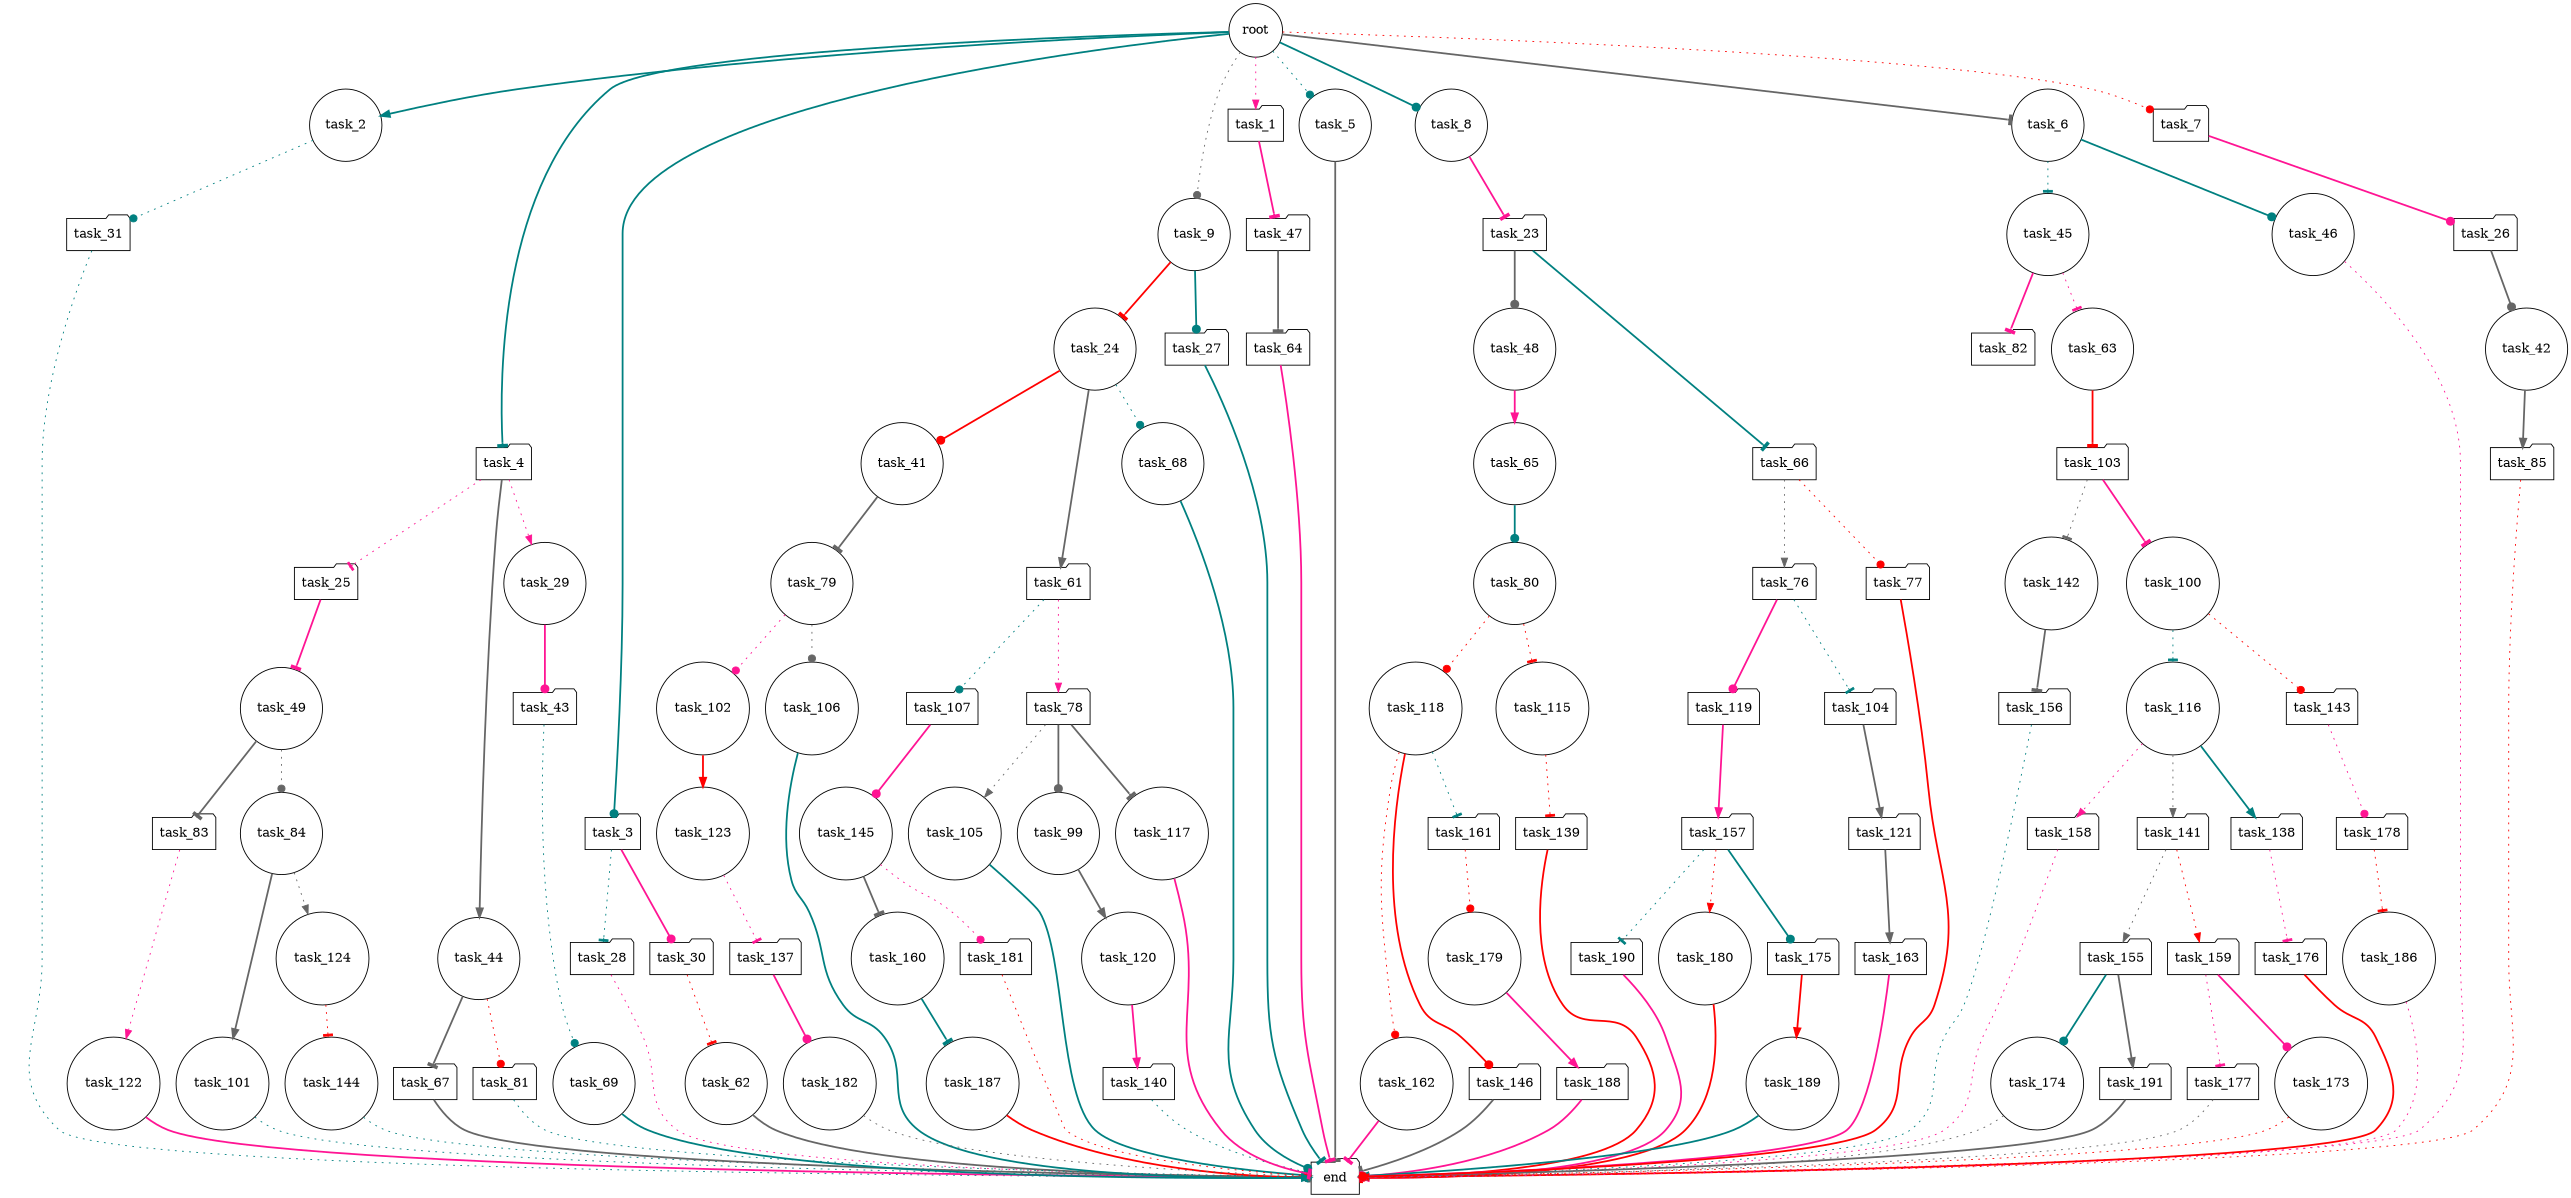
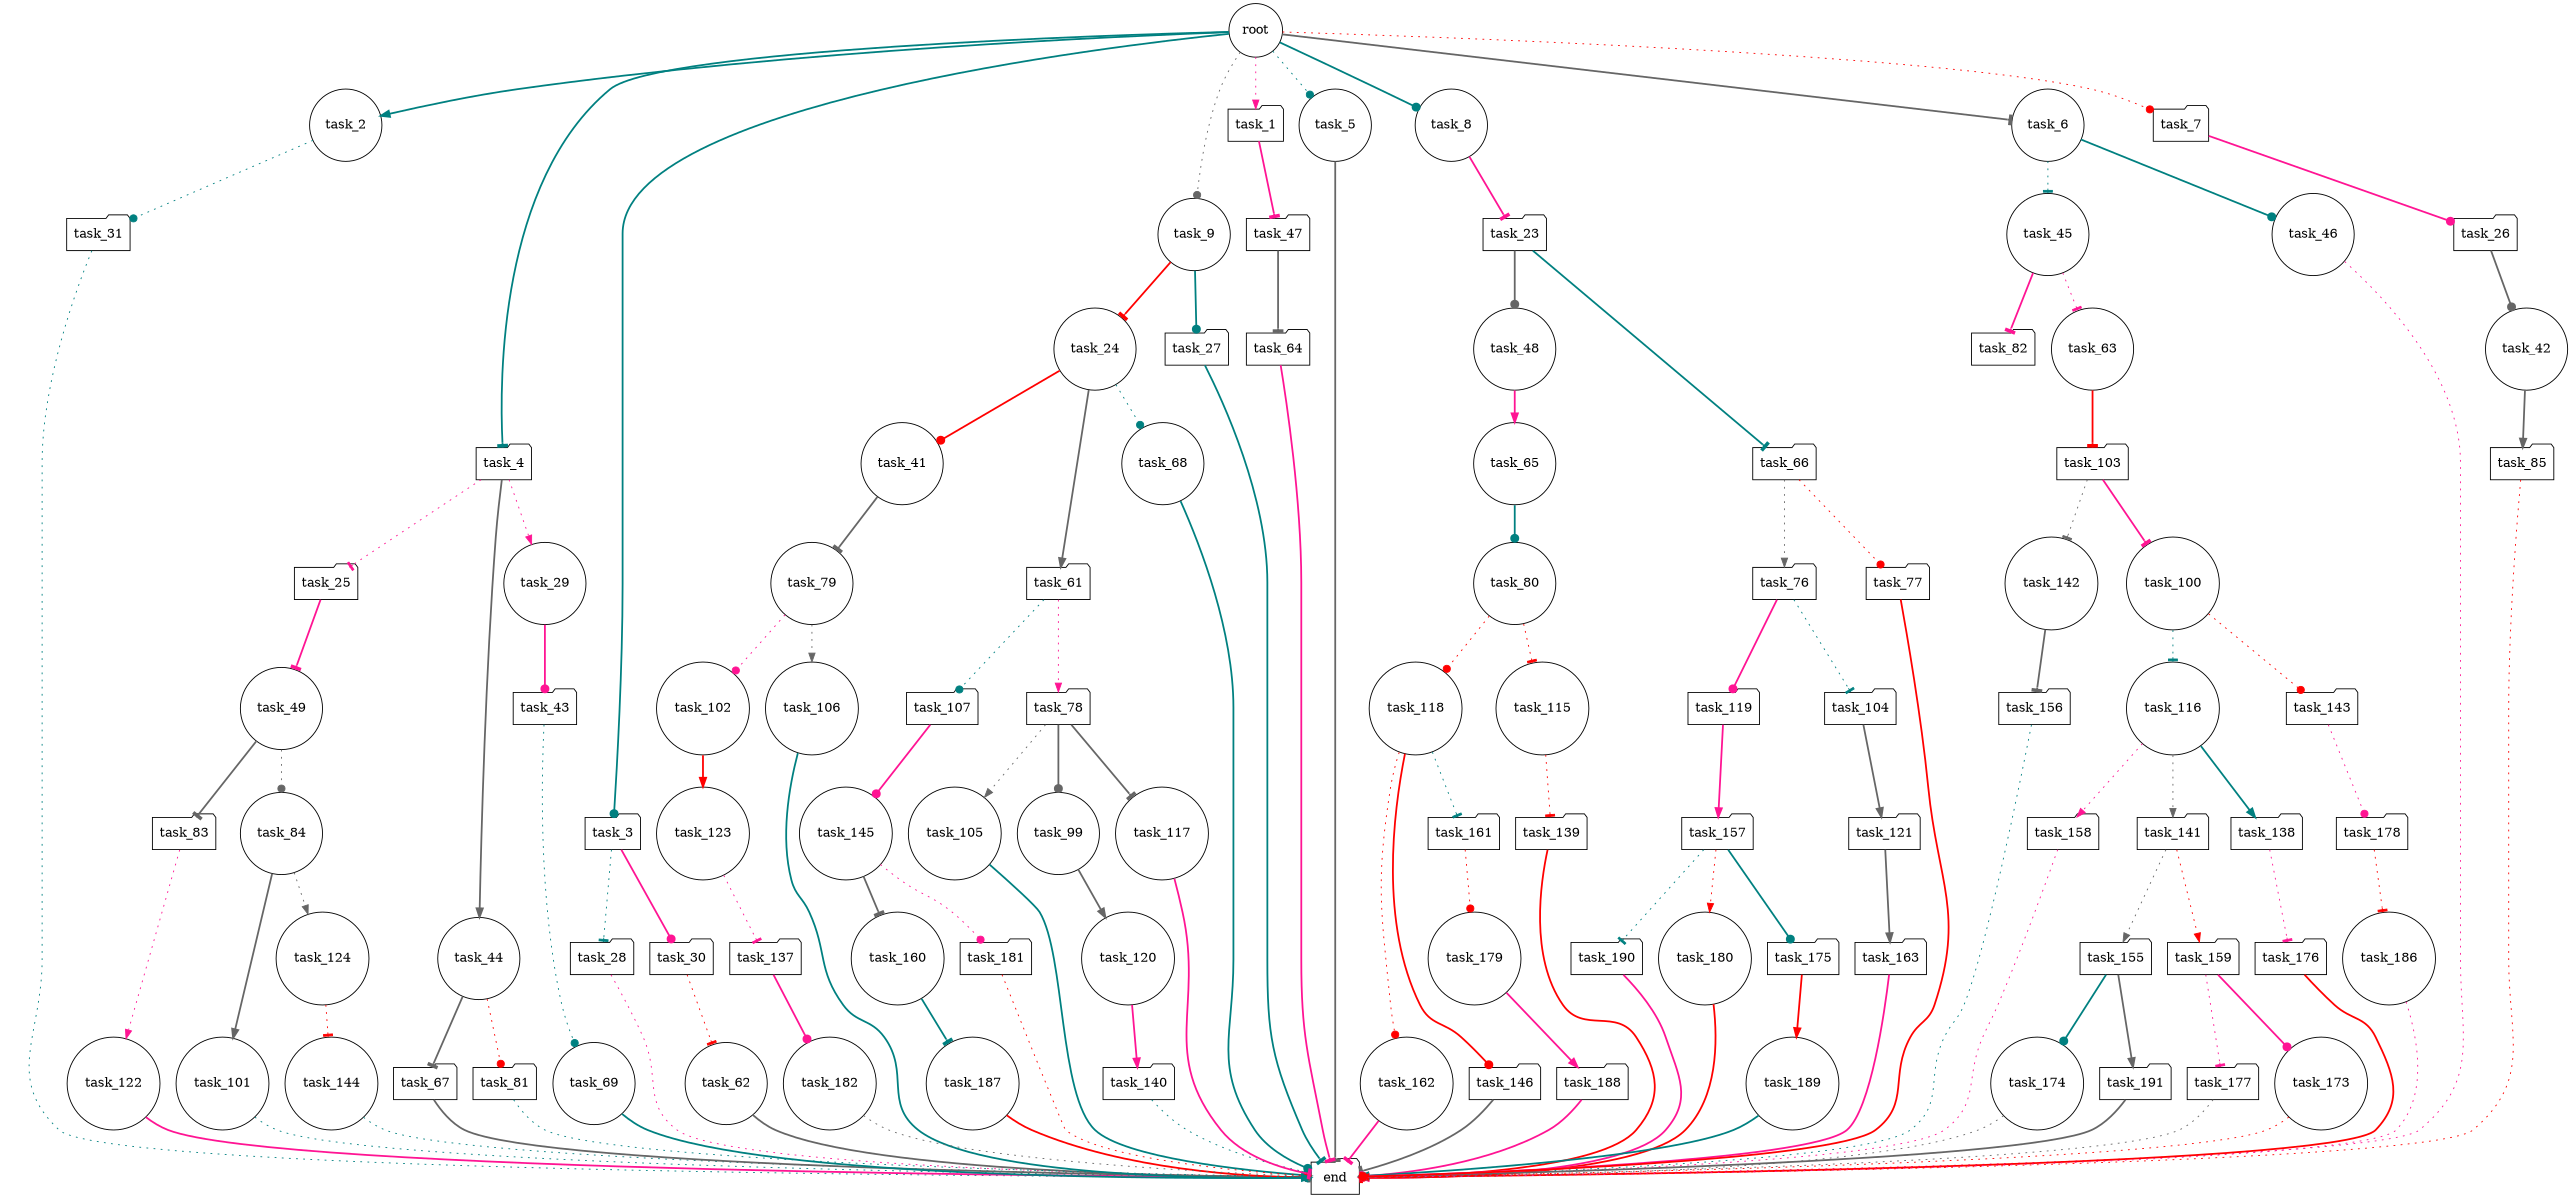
edge "task_79" -> "task_106": arrowhead dot -> normal
